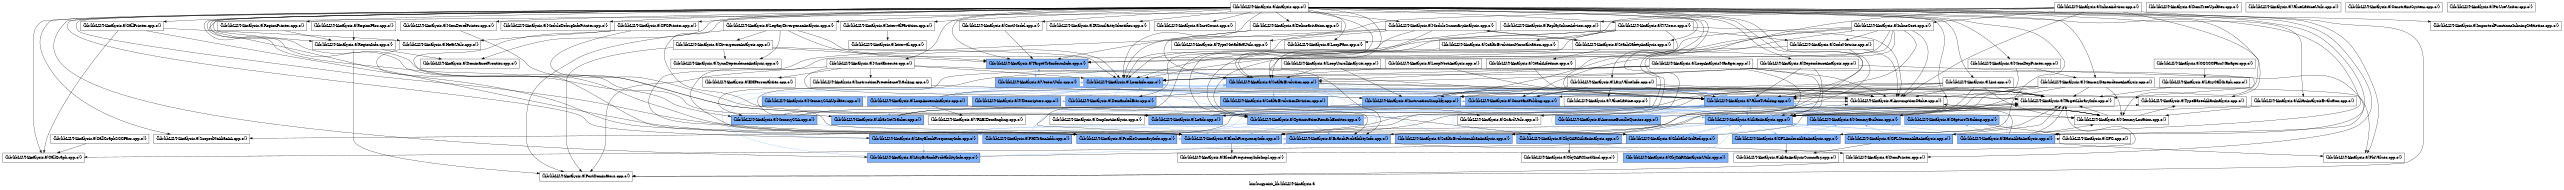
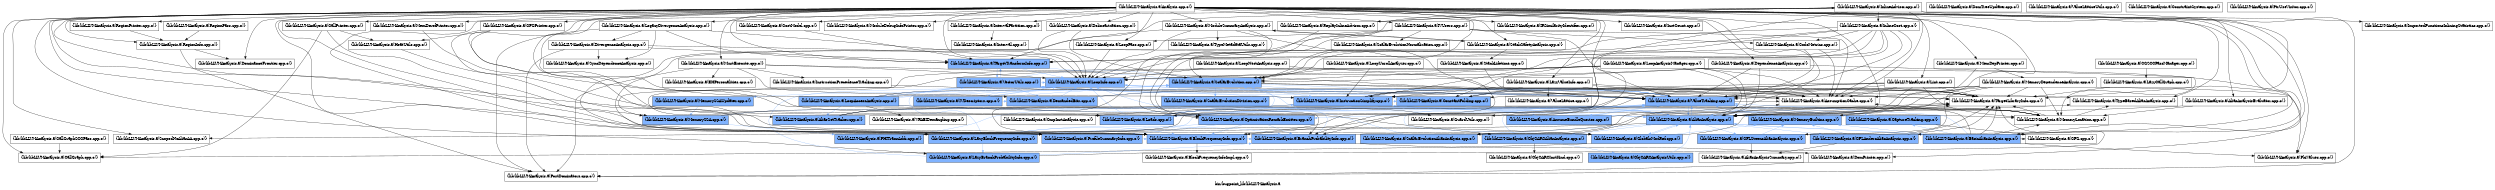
edge "{lib/libLLVMAnalysis.a(Analysis.cpp.o)}" -> "{lib/libLLVMAnalysis.a(MemoryDependenceAnalysis.cpp.o)}": removed
edge "{lib/libLLVMAnalysis.a(ReplayInlineAdvisor.cpp.o)}" -> "{lib/libLLVMAnalysis.a(InlineAdvisor.cpp.o)}": added
